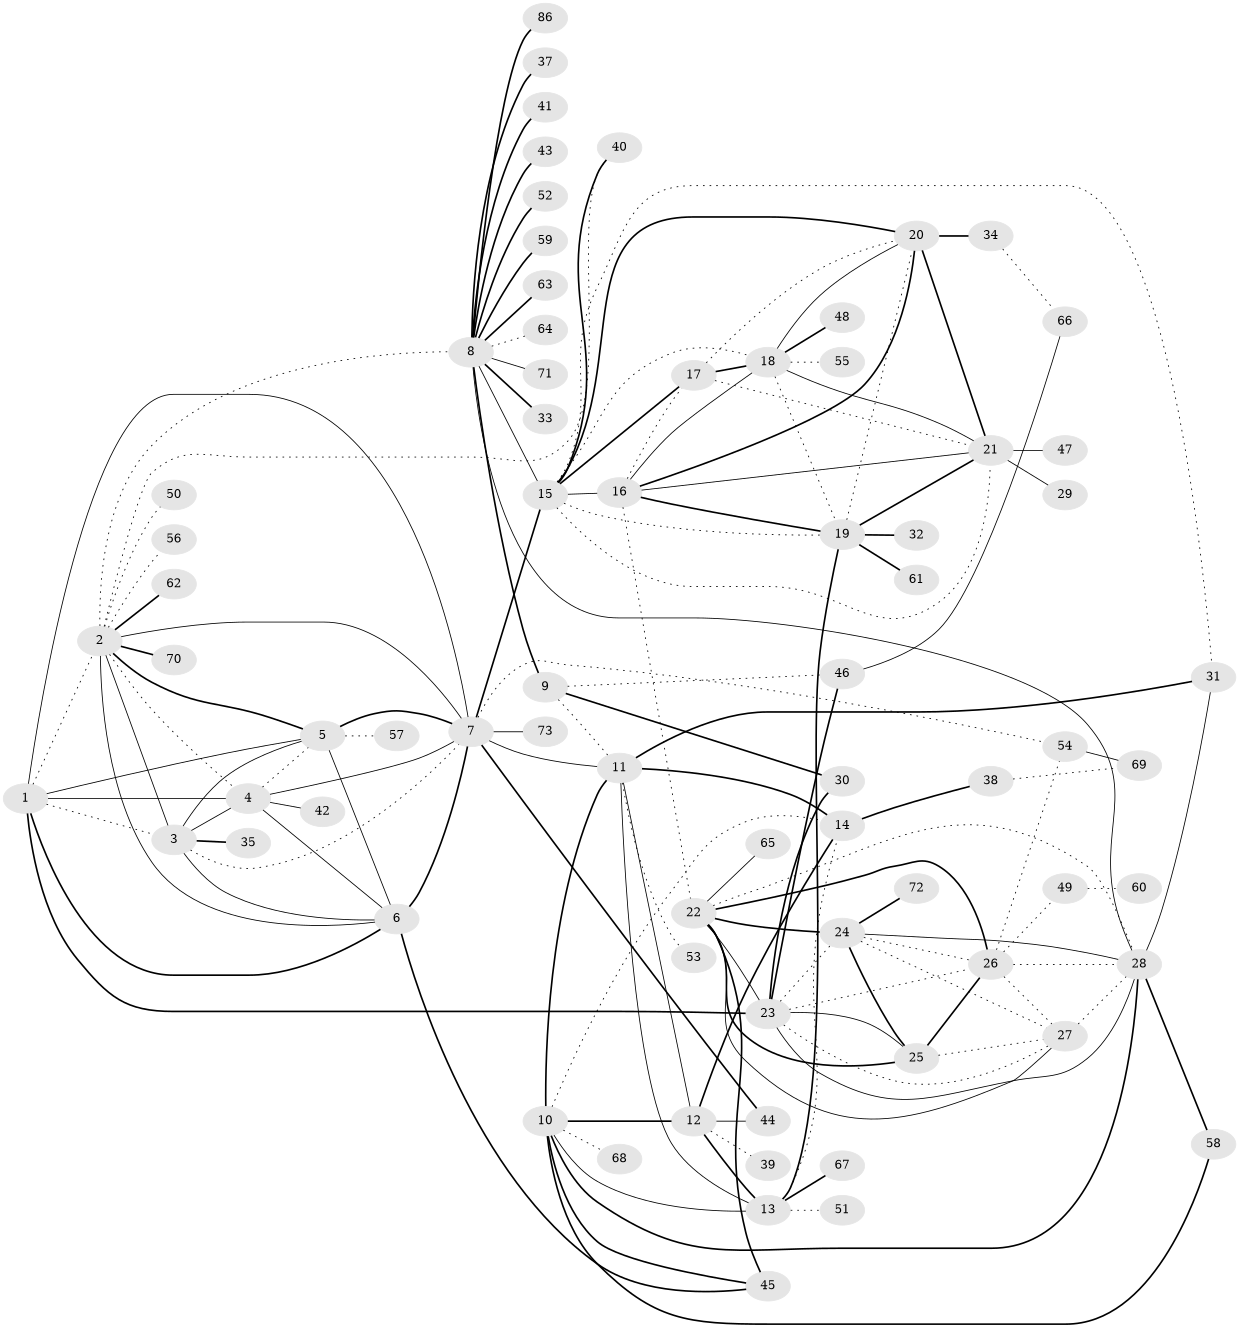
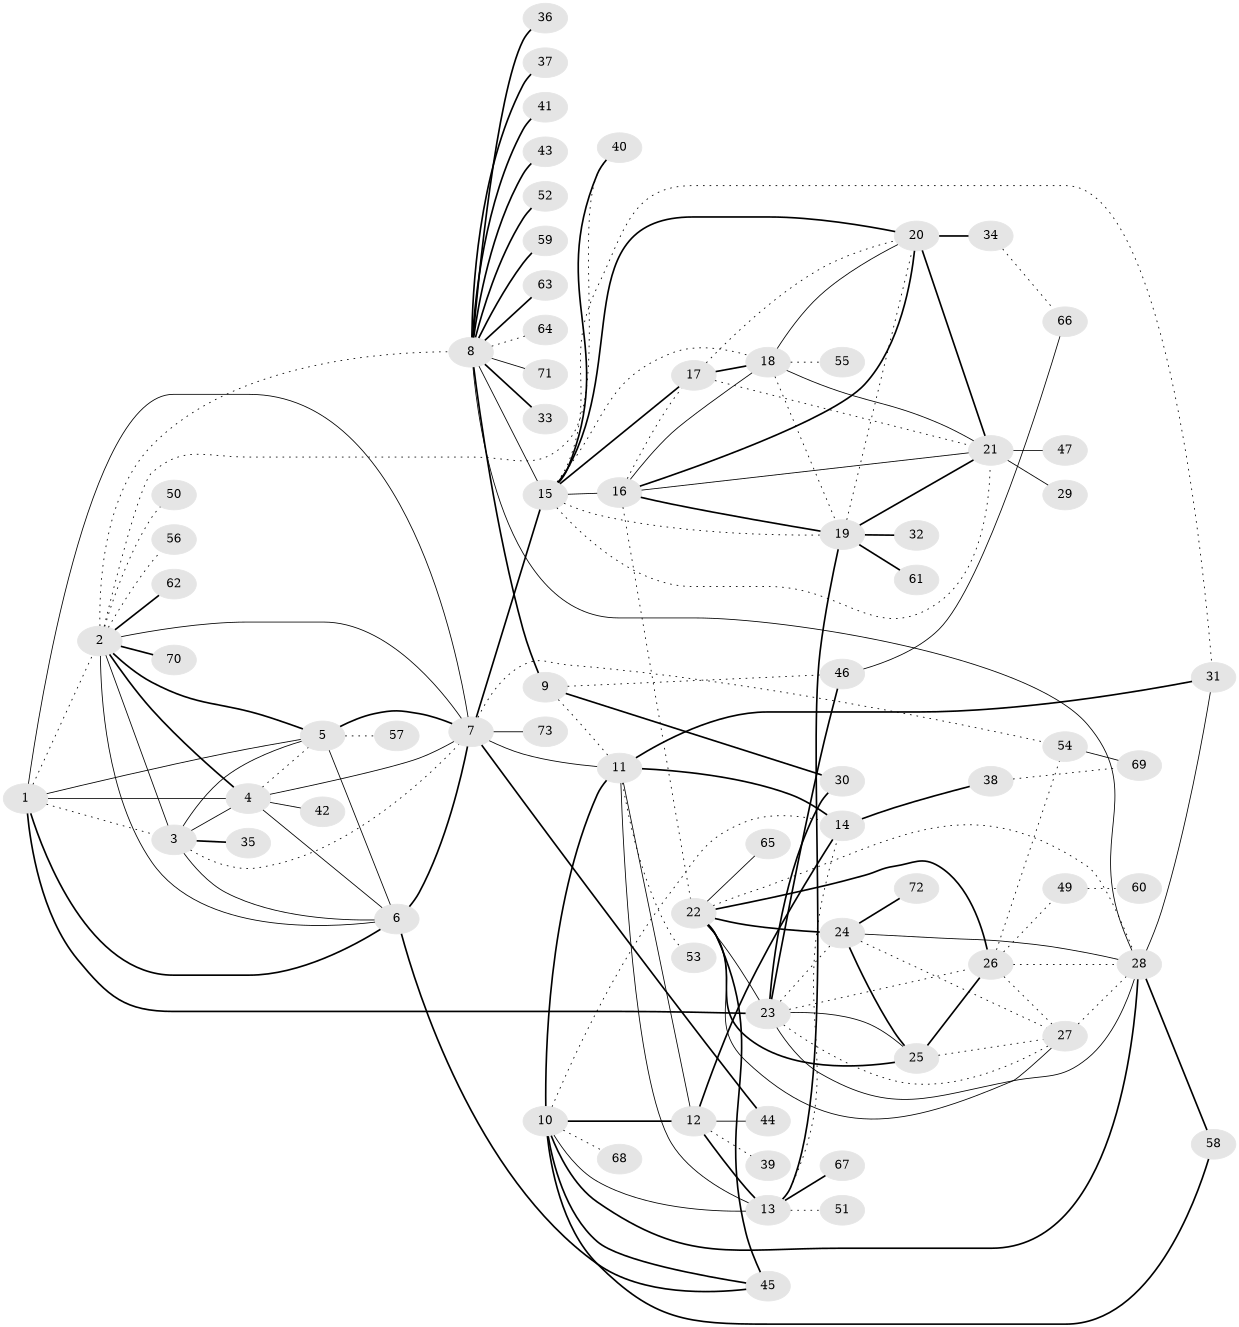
node "86": label "86" -> "36"
node "48": removed
edge "2" -- "4": style dotted -> bold
edge "24" -- "26": removed
